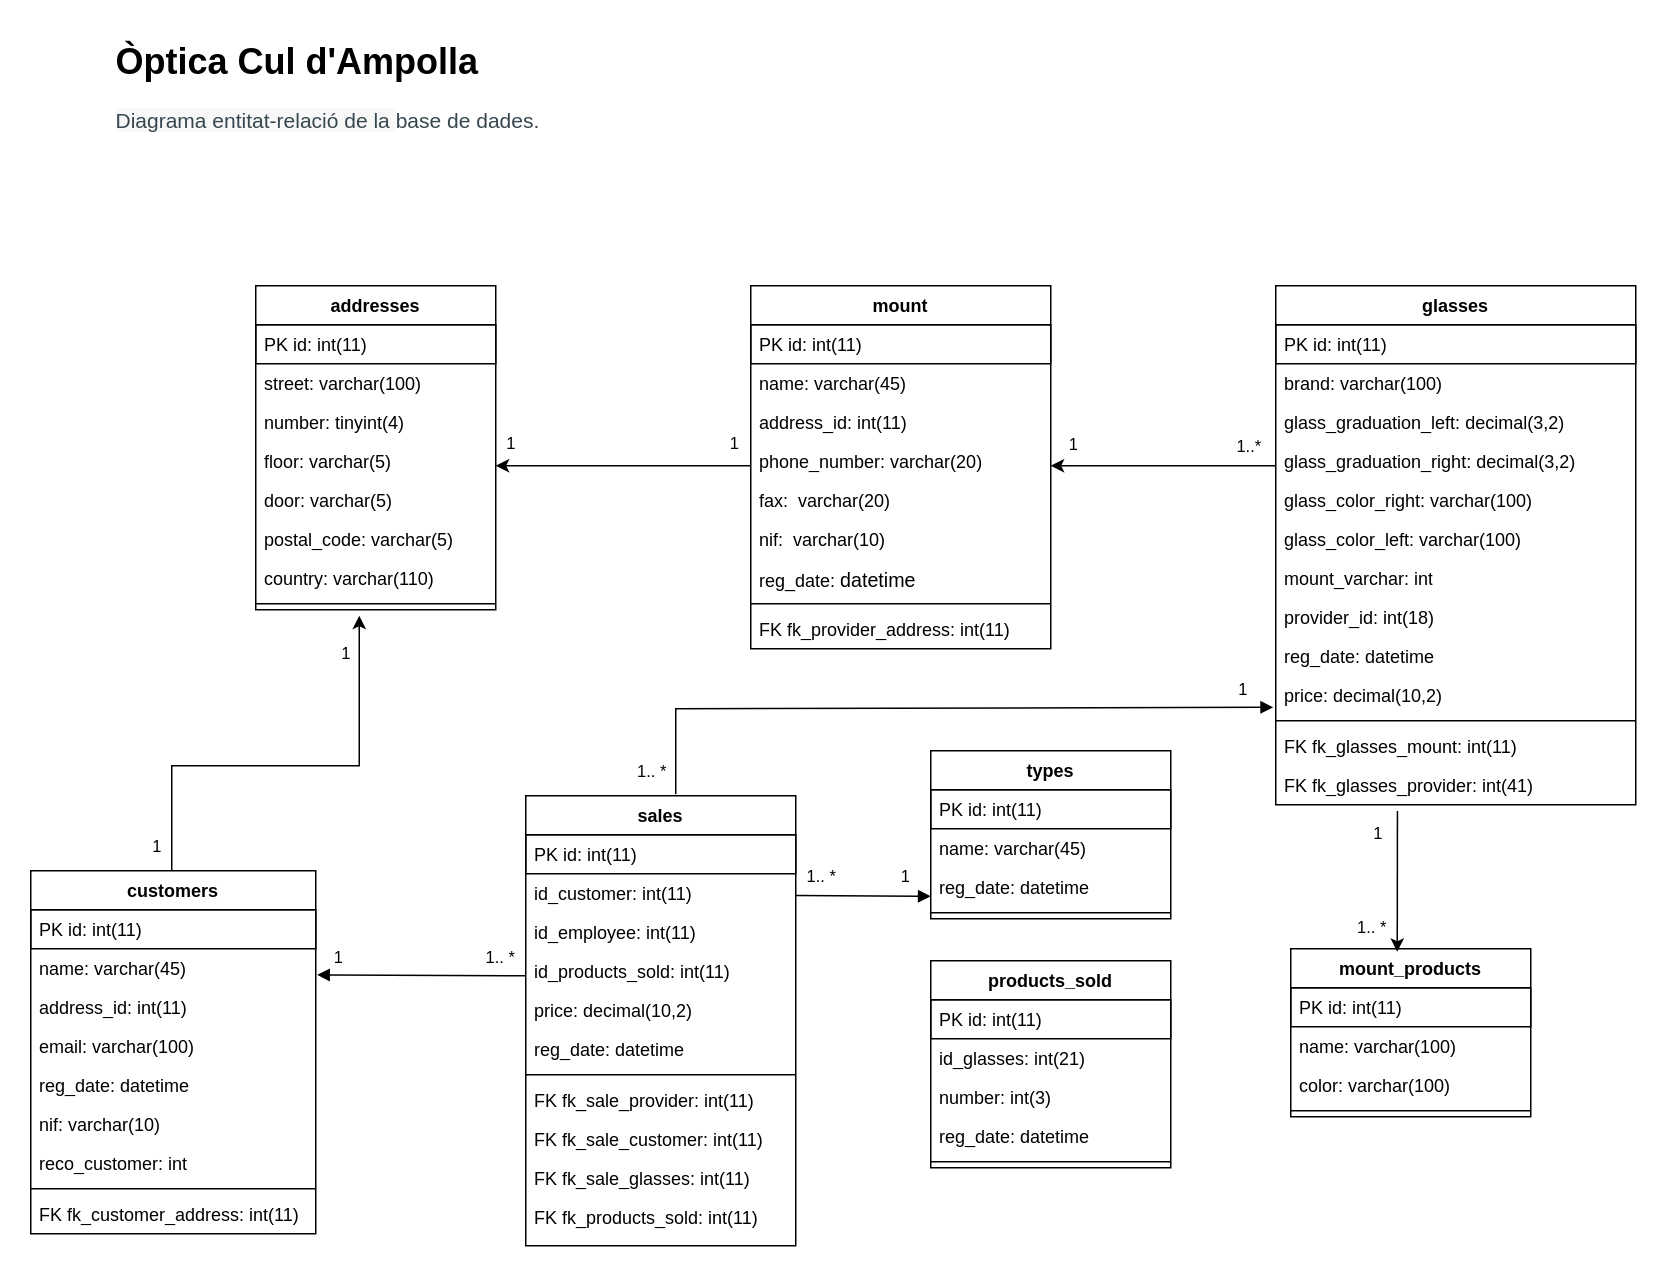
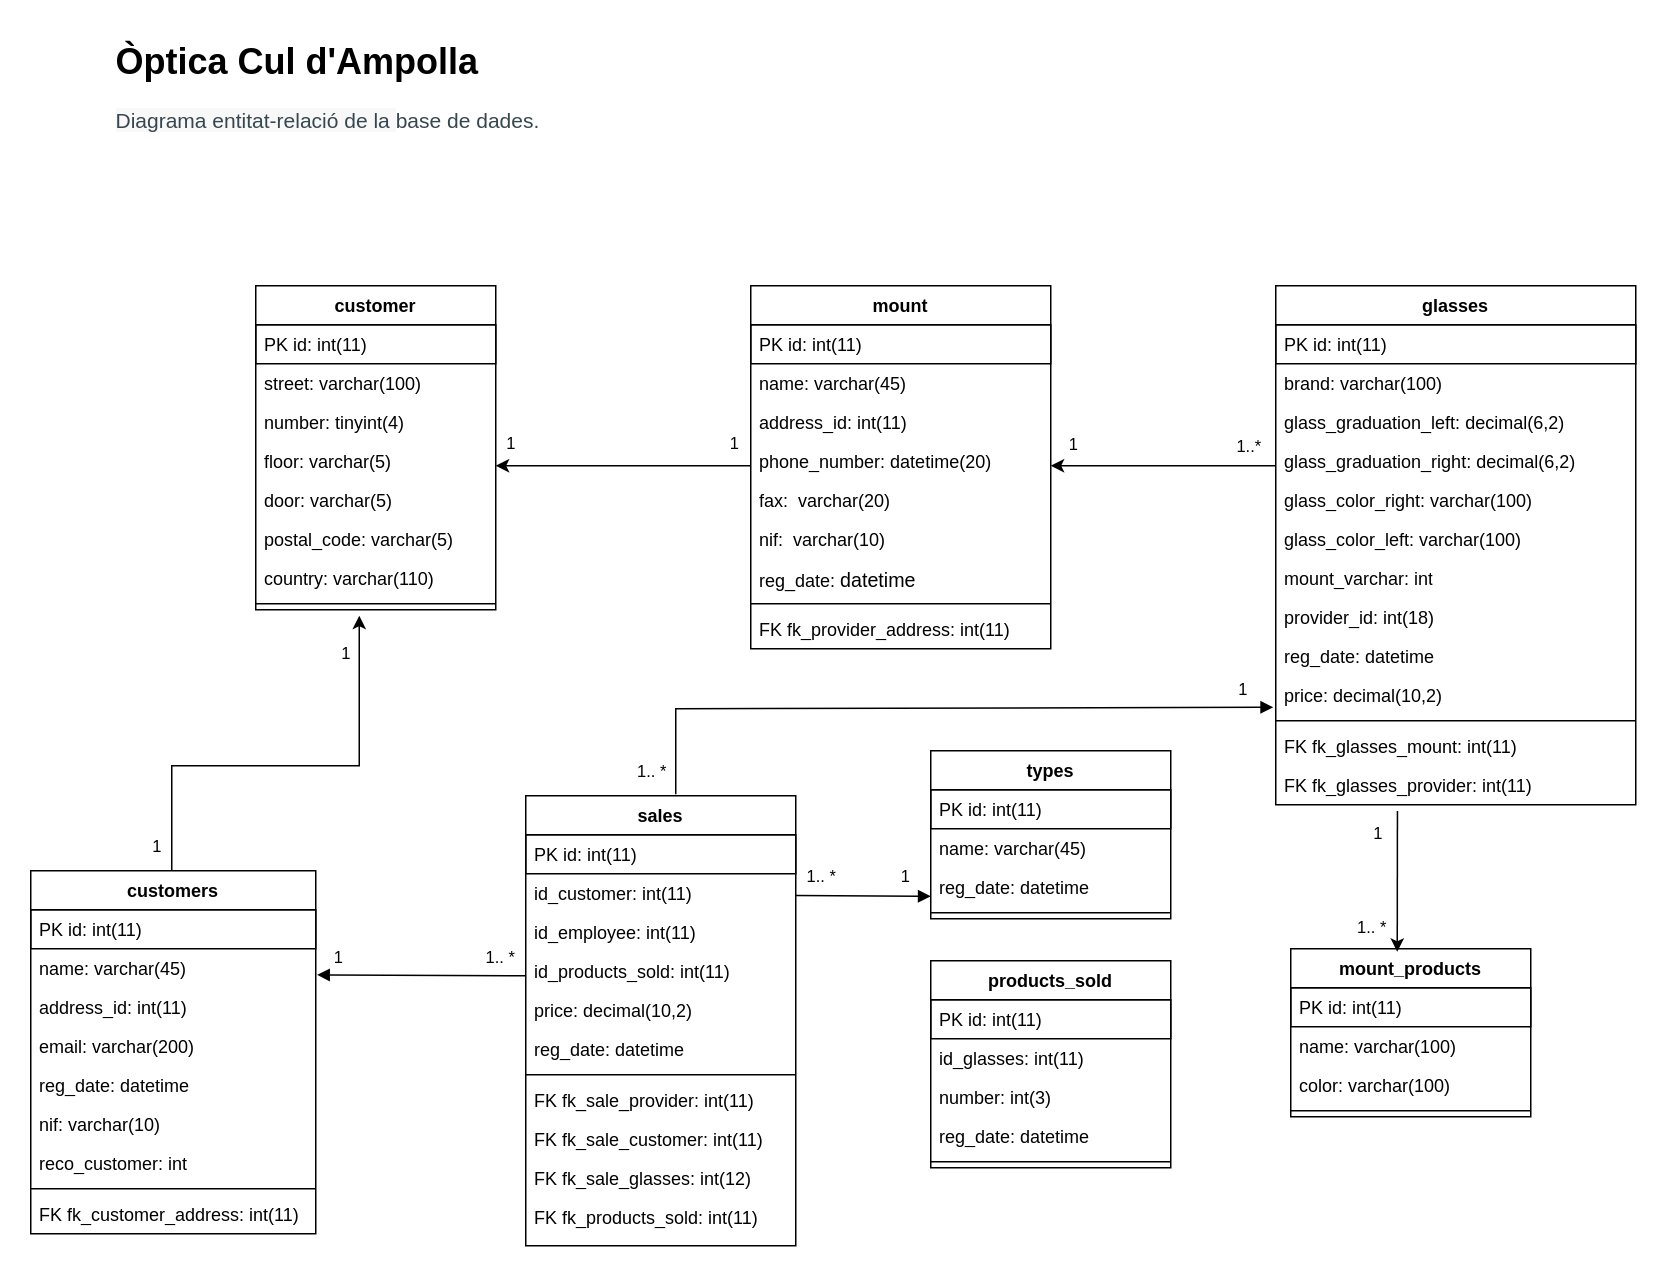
node "addresses": label "addresses" -> "customer"
node "glass_graduation_left: decimal(3,2)": label "glass_graduation_left: decimal(3,2)" -> "glass_graduation_left: decimal(6,2)"
node "phone_number: varchar(20)": label "phone_number: varchar(20)" -> "phone_number: datetime(20)"
node "glass_graduation_right: decimal(3,2)": label "glass_graduation_right: decimal(3,2)" -> "glass_graduation_right: decimal(6,2)"
node "FK fk_glasses_provider: int(41)": label "FK fk_glasses_provider: int(41)" -> "FK fk_glasses_provider: int(11)"
node "email: varchar(100)": label "email: varchar(100)" -> "email: varchar(200)"
node "id_glasses: int(21)": label "id_glasses: int(21)" -> "id_glasses: int(11)"
node "FK fk_sale_glasses: int(11)": label "FK fk_sale_glasses: int(11)" -> "FK fk_sale_glasses: int(12)"
